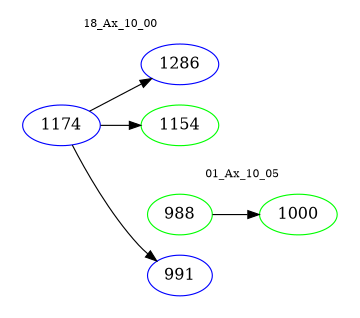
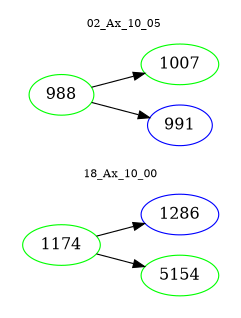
node "1174": color blue -> green
node "1154": label "1154" -> "5154"
cluster "01_Ax_10_05": label "01_Ax_10_05" -> "02_Ax_10_05"
edge "1174" -> "991": now "988" -> "991"
node "1000": label "1000" -> "1007"
